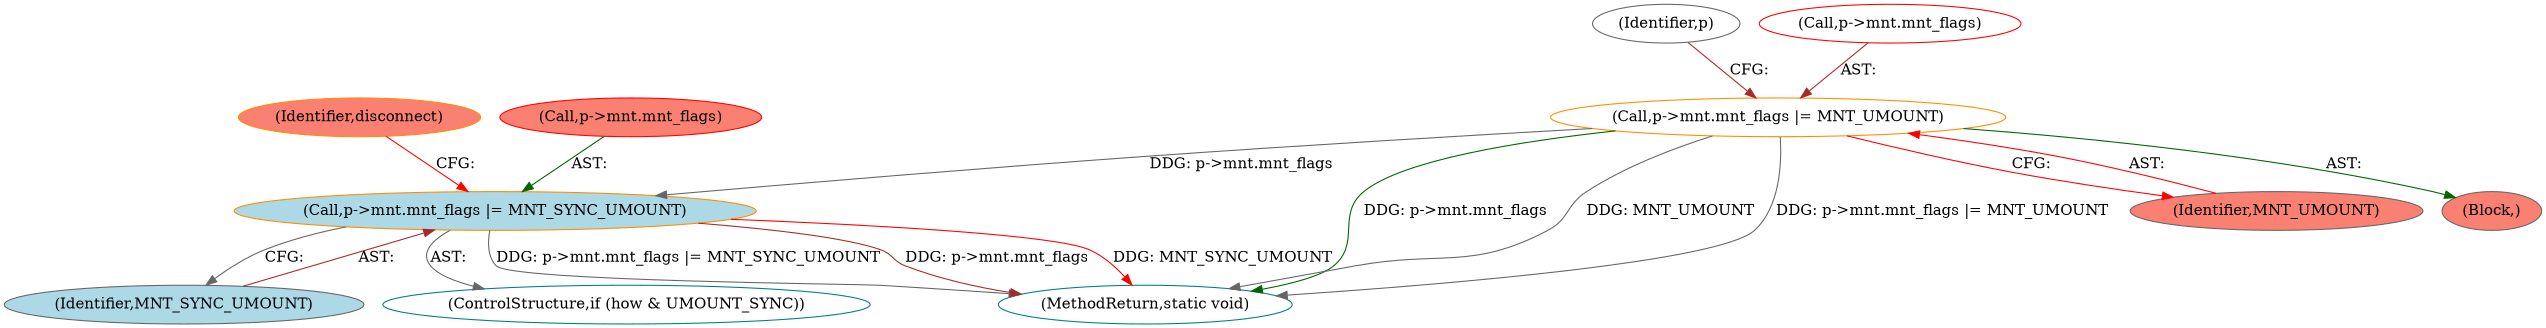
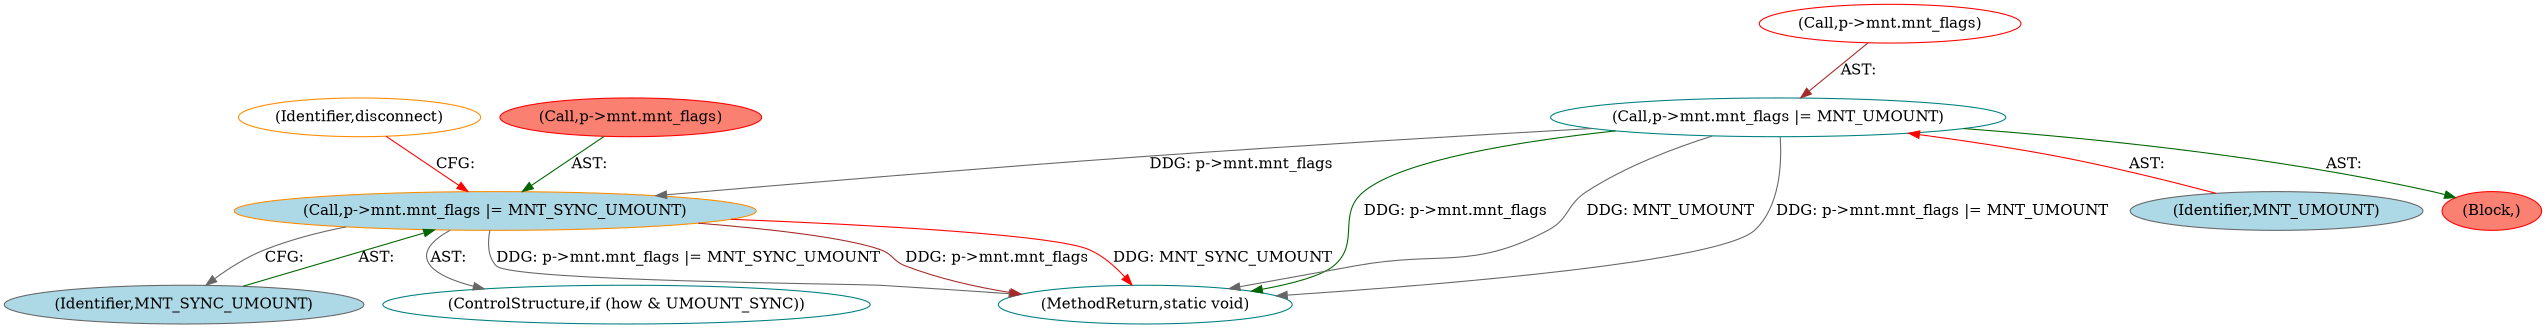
node "(Identifier,p)": removed
node "(Identifier,disconnect)": fillcolor salmon -> white
node "(Call,p->mnt.mnt_flags |= MNT_UMOUNT)": color darkorange -> teal
edge "(Call,p->mnt.mnt_flags |= MNT_UMOUNT)" -> "(Identifier,MNT_UMOUNT)": removed, label "CFG:"
node "(Identifier,MNT_UMOUNT)": fillcolor salmon -> lightblue
node "(Block,)": color gray40 -> red
edge "(Identifier,MNT_SYNC_UMOUNT)" -> "(Call,p->mnt.mnt_flags |= MNT_SYNC_UMOUNT)": color brown -> darkgreen
